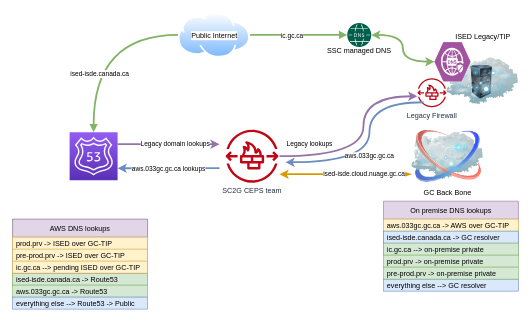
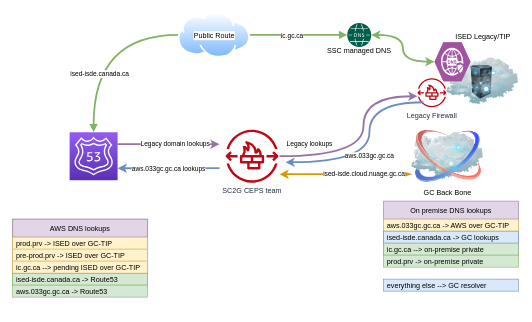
node "Public Internet": label "Public Internet" -> "Public Route"
node "ised-isde.canada.ca -> GC resolver": label "ised-isde.canada.ca -> GC resolver" -> "ised-isde.canada.ca -> GC lookups"
node "pre-prod.prv -> on-premise private": removed
node "everything else --> Route53 -> Public": removed
